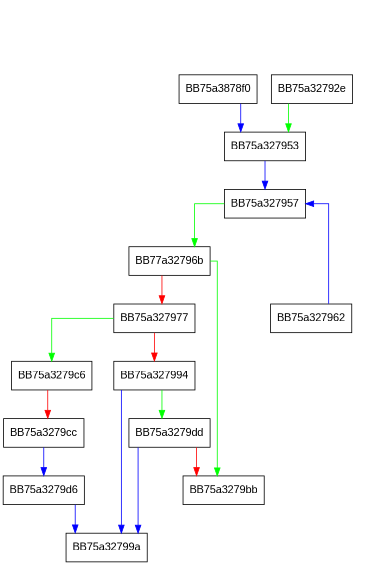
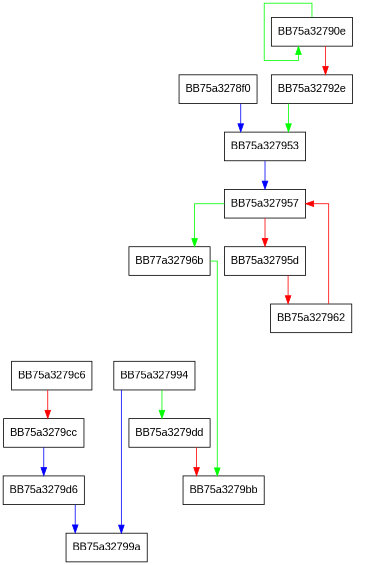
node "BB75a32790e": added
node "BB75a3878f0": label "BB75a3878f0" -> "BB75a3278f0"
edge "BB75a327962" -> "BB75a327957": color blue -> red
node "BB75a32795d": added
node "BB75a327977": removed
edge "BB75a3279dd" -> "BB75a32799a": removed
